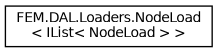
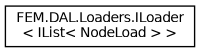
node "FEM.DAL.Loaders.NodeLoad < IList< NodeLoad > >": label "FEM.DAL.Loaders.NodeLoad < IList< NodeLoad > >" -> "FEM.DAL.Loaders.ILoader < IList< NodeLoad > >"
